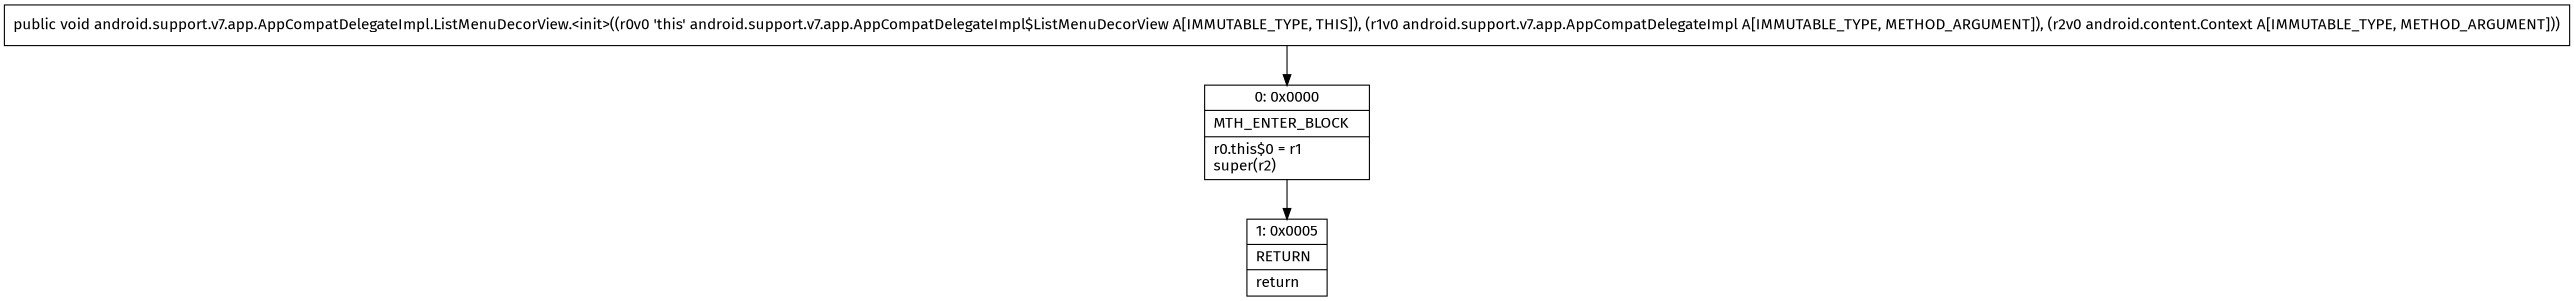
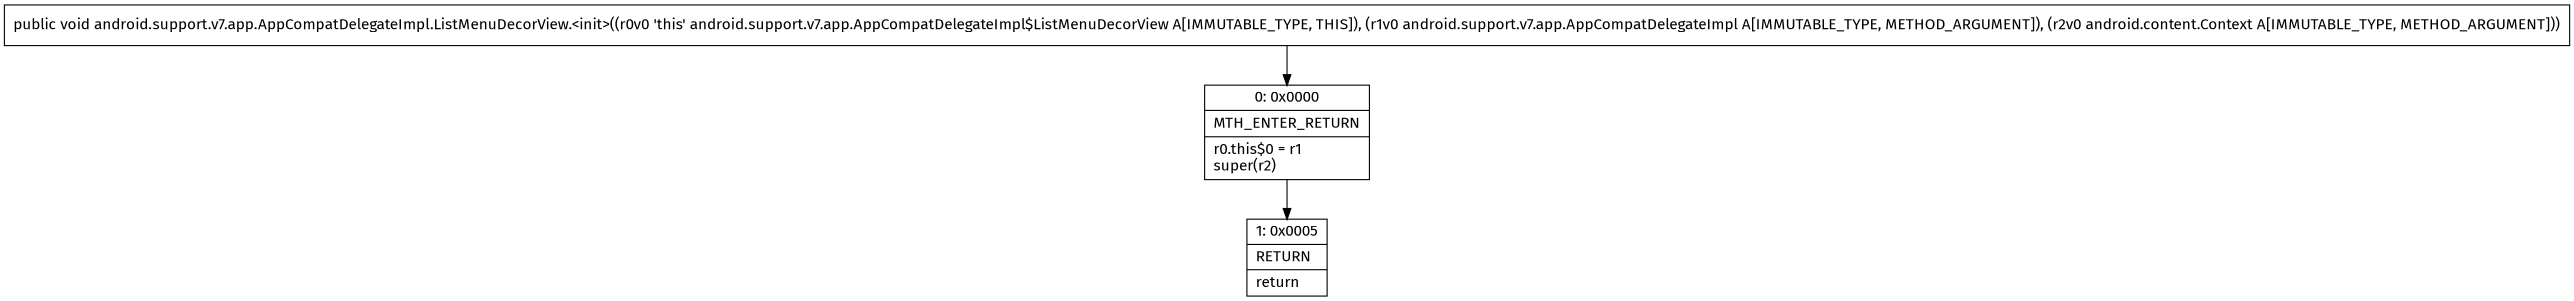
node "0: 0x0000": text "MTH_ENTER_BLOCK" -> "MTH_ENTER_RETURN"
